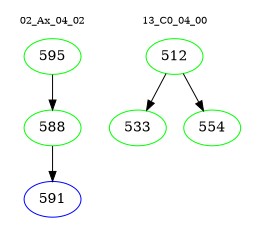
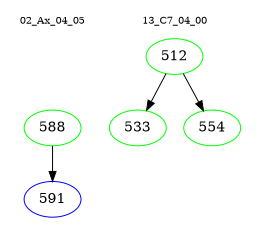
cluster "02_Ax_04_02": label "02_Ax_04_02" -> "02_Ax_04_05"
cluster "13_C0_04_00": label "13_C0_04_00" -> "13_C7_04_00"
node "595": removed
